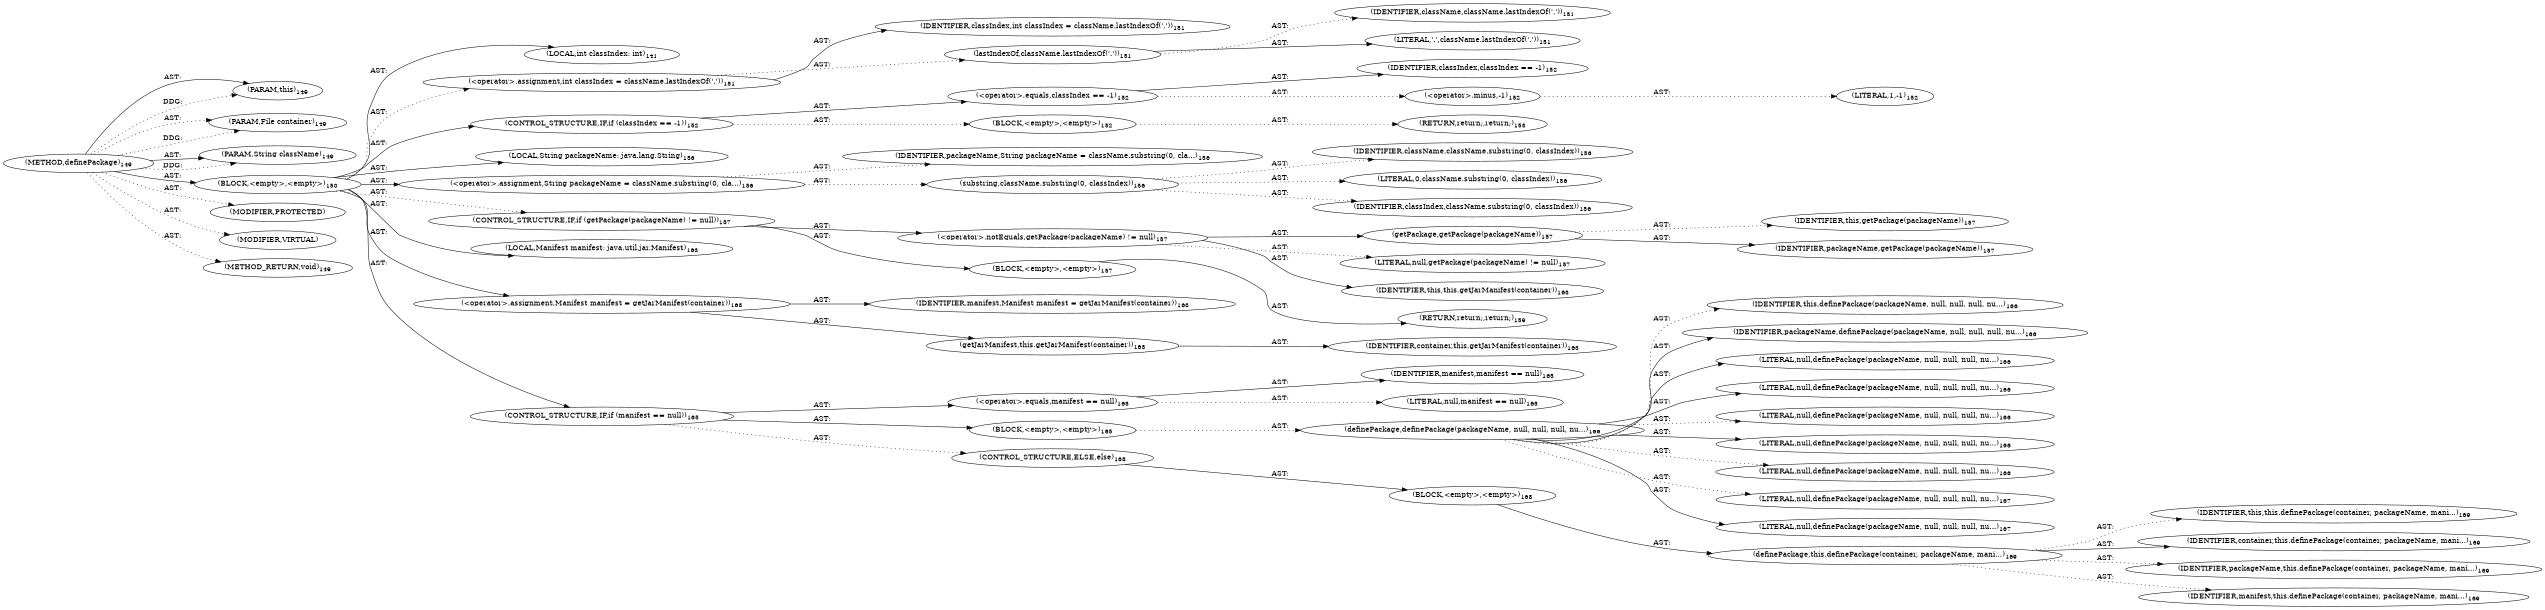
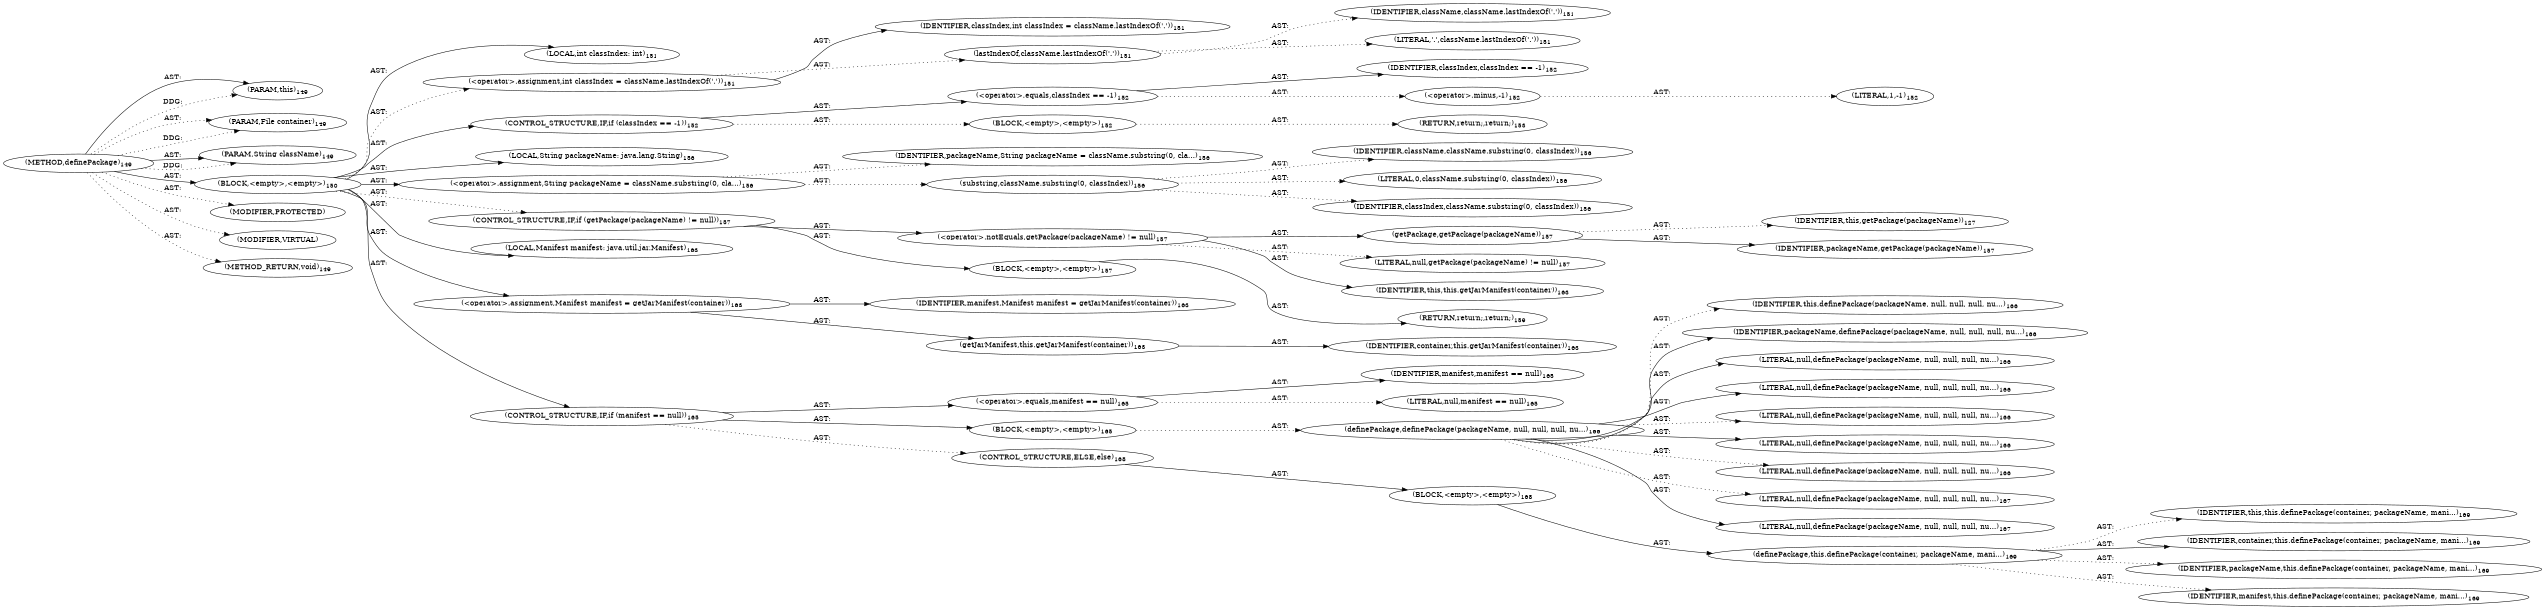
edge "(lastIndexOf,className.lastIndexOf('.'))" -> "(LITERAL,'.',className.lastIndexOf('.'))": style solid -> dotted
node "(LOCAL,int classIndex: int)": text "141" -> "151"
node "(IDENTIFIER,this,getPackage(packageName))": text "157" -> "127"
